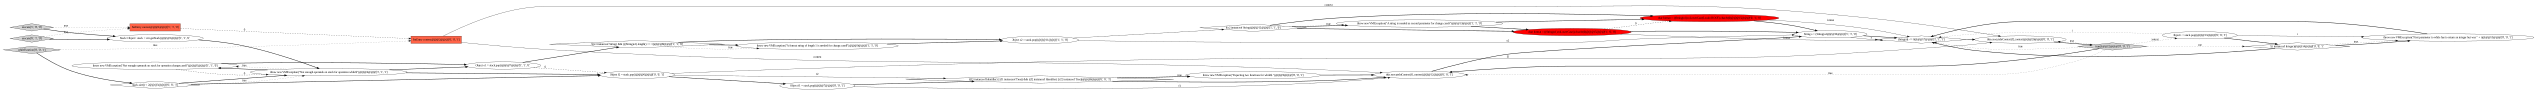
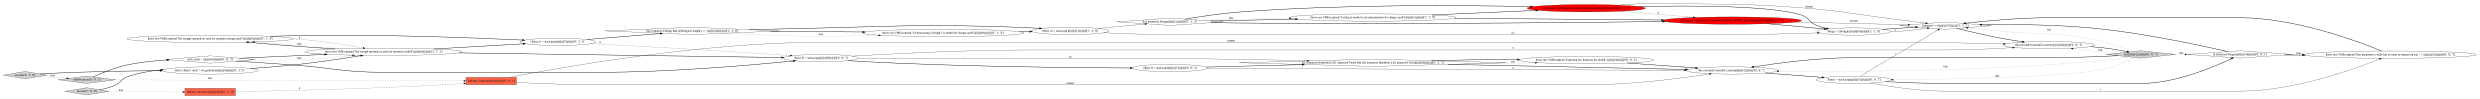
edge "execute['0', '1', '0']" -> "BstEntry context@@@2@@@['1', '1', '0']": now "execute['0', '1', '0']" -> "whileFunction['0', '0', '1']"
edge "Object i = stack.pop()@@@13@@@['0', '0', '1']" -> "(Integer)i <= 0@@@17@@@['1', '1', '1']": style dotted -> solid
edge "true@@@22@@@['0', '0', '1']" -> "Object i = stack.pop()@@@13@@@['0', '0', '1']": label "context" -> "true"
edge "this.executeInContext(f1,context)@@@12@@@['0', '0', '1']" -> "String s = (String)o2@@@16@@@['1', '1', '0']": now "this.executeInContext(f1,context)@@@12@@@['0', '0', '1']" -> "Object i = stack.pop()@@@13@@@['0', '0', '1']"
